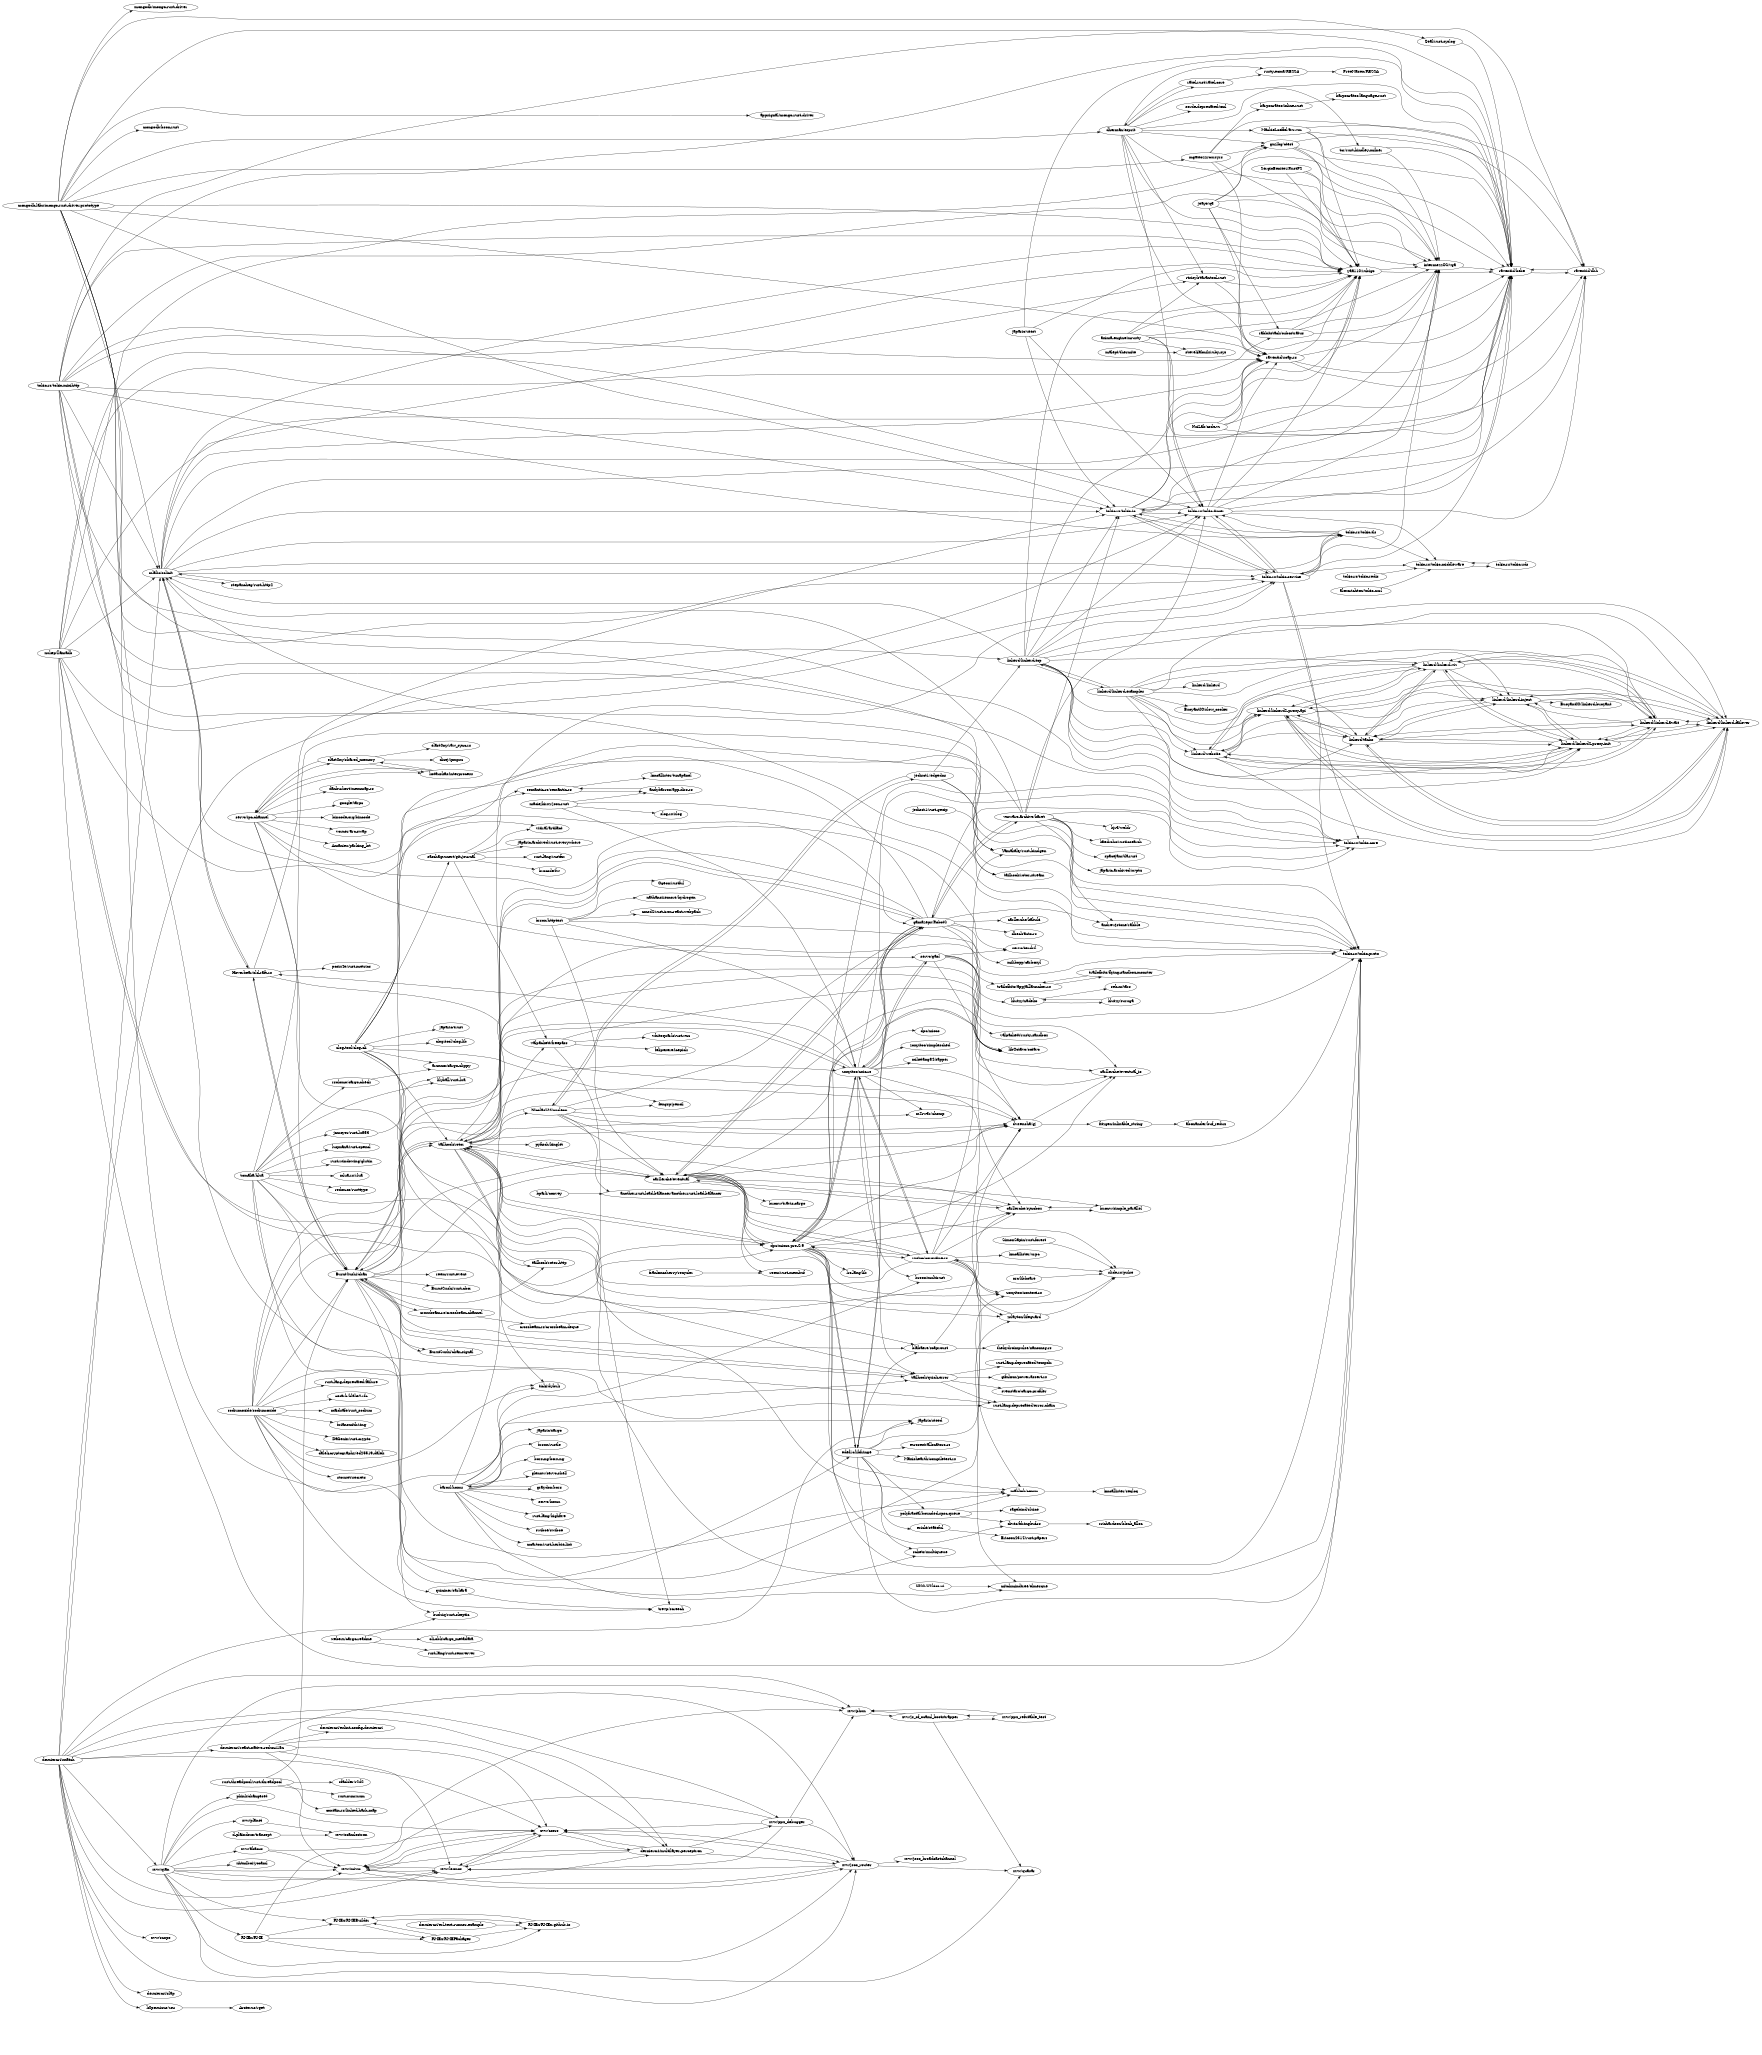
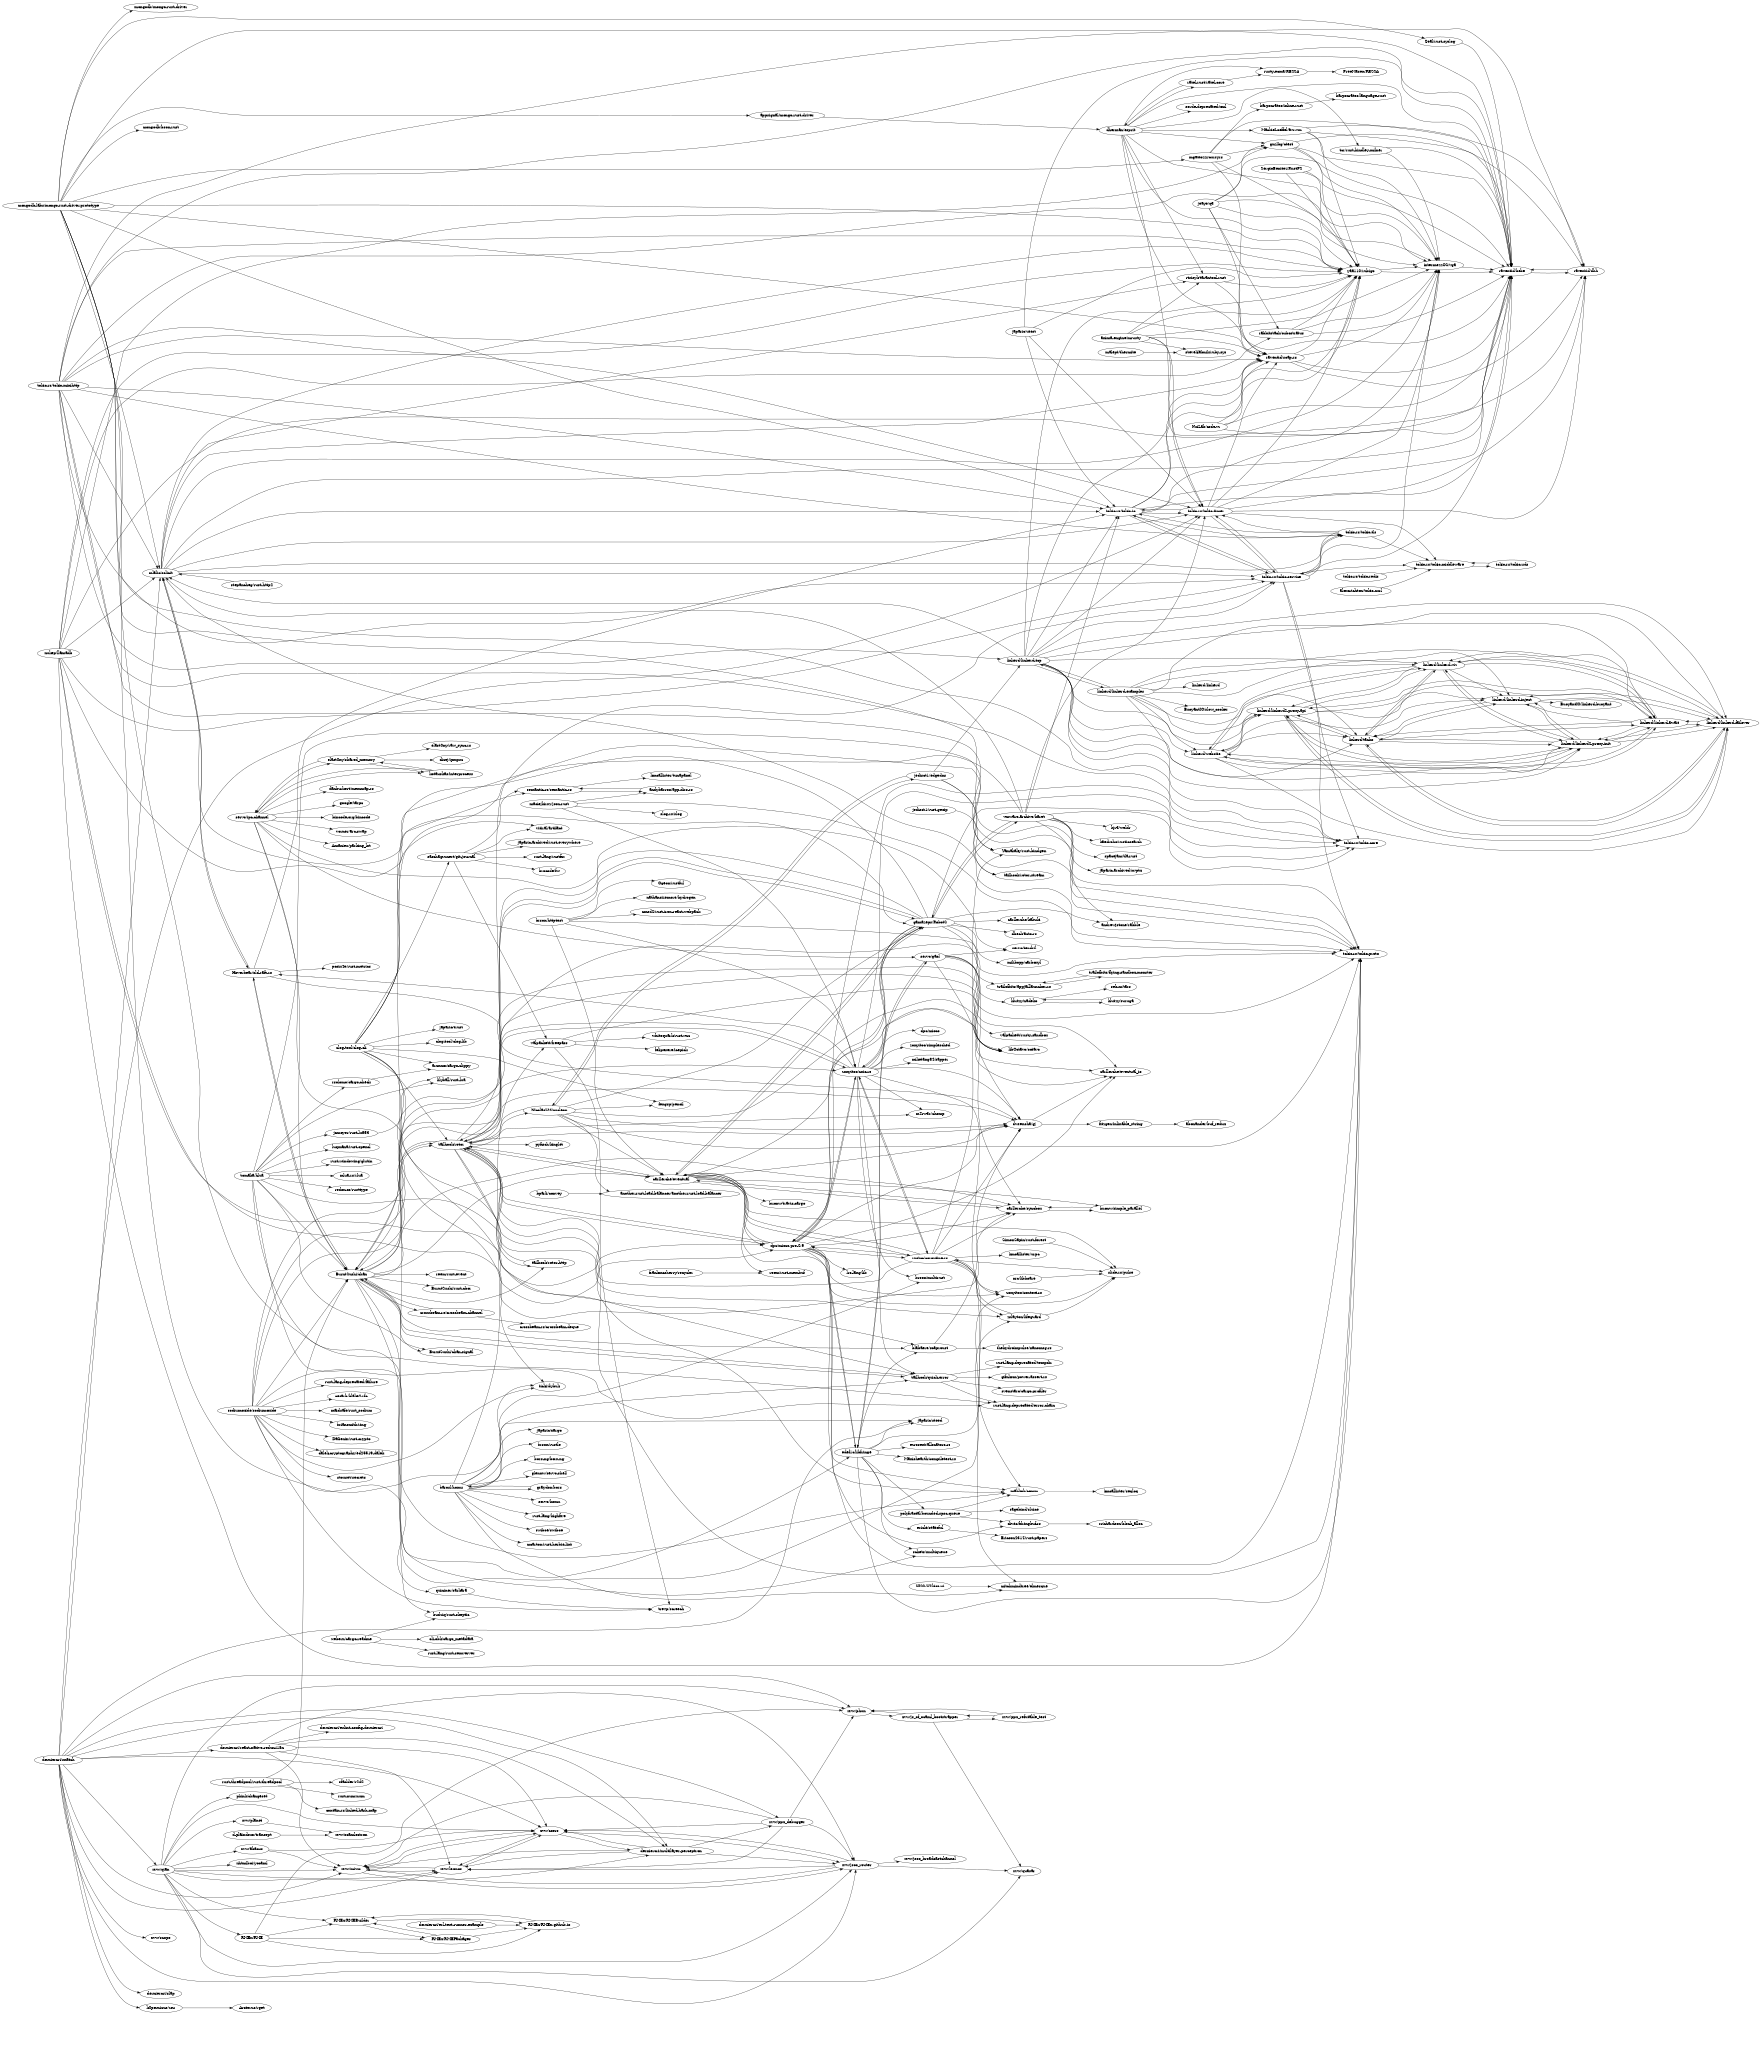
edge "mongodb-labs/mongo-rust-driver-prototype" -> "dherman/esprit": now "appsignal/mongo-rust-driver" -> "dherman/esprit"
edge "mlalic/solicit" -> "stepancheg/rust-http2": removed
